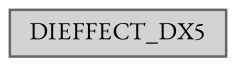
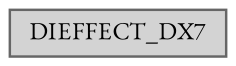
node "DIEFFECT_DX5": label "DIEFFECT_DX5" -> "DIEFFECT_DX7"
